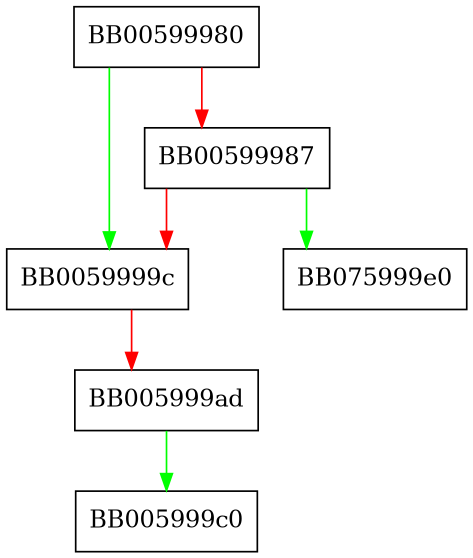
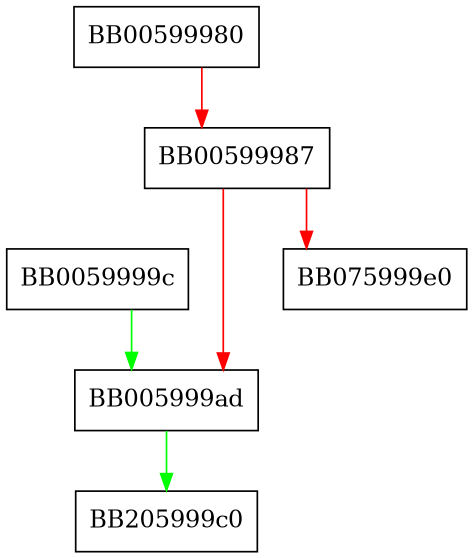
edge "BB00599980" -> "BB0059999c": removed
edge "BB00599987" -> "BB0059999c": now "BB00599987" -> "BB005999ad"
edge "BB00599987" -> "BB075999e0": color green -> red
edge "BB0059999c" -> "BB005999ad": color red -> green
node "BB005999c0": label "BB005999c0" -> "BB205999c0"
